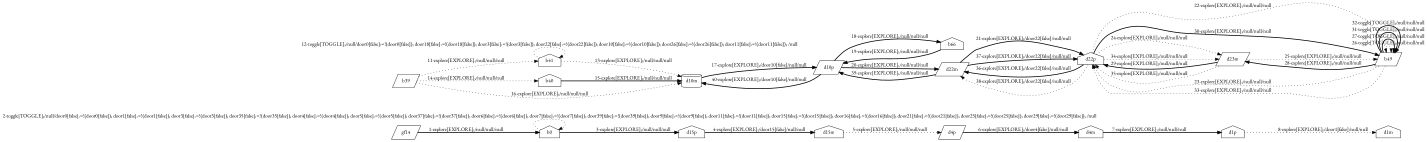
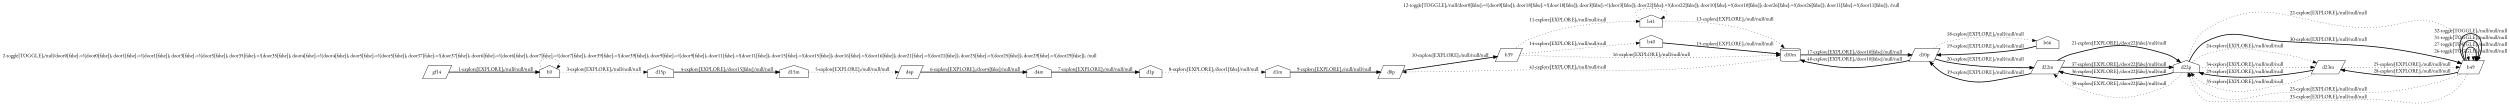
edge "d10p" -> "b66": style bold -> dotted
node "d0p": added
edge "b0" -> "d15p": style bold -> dotted
